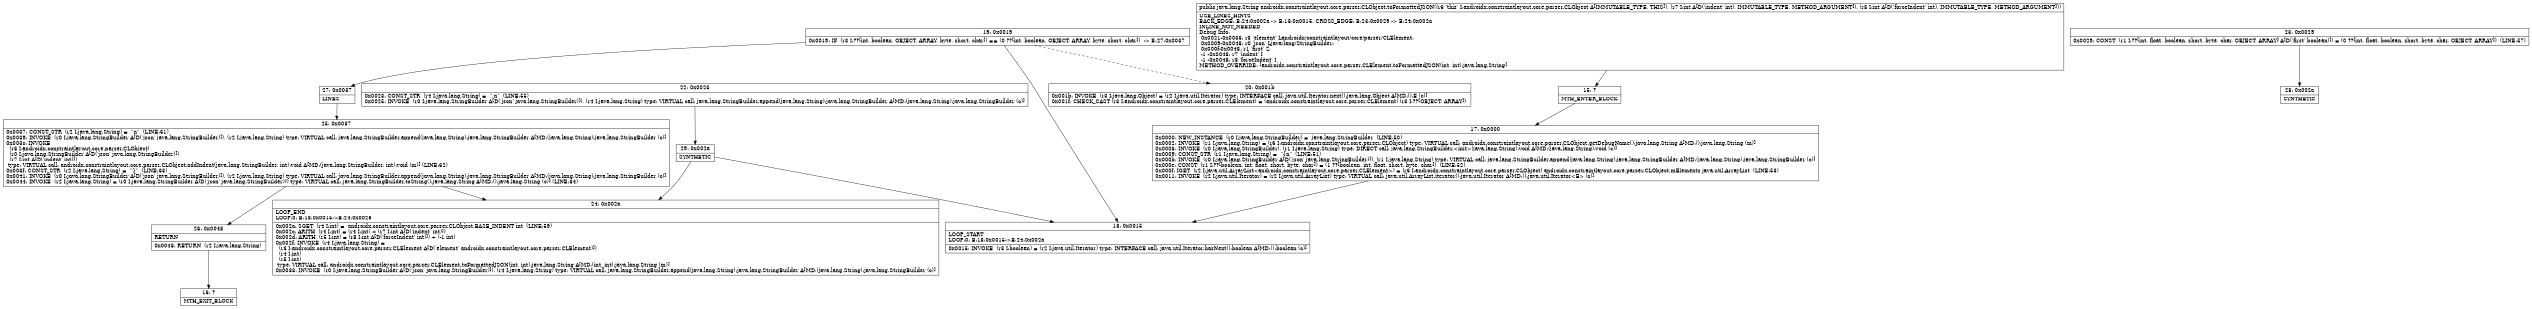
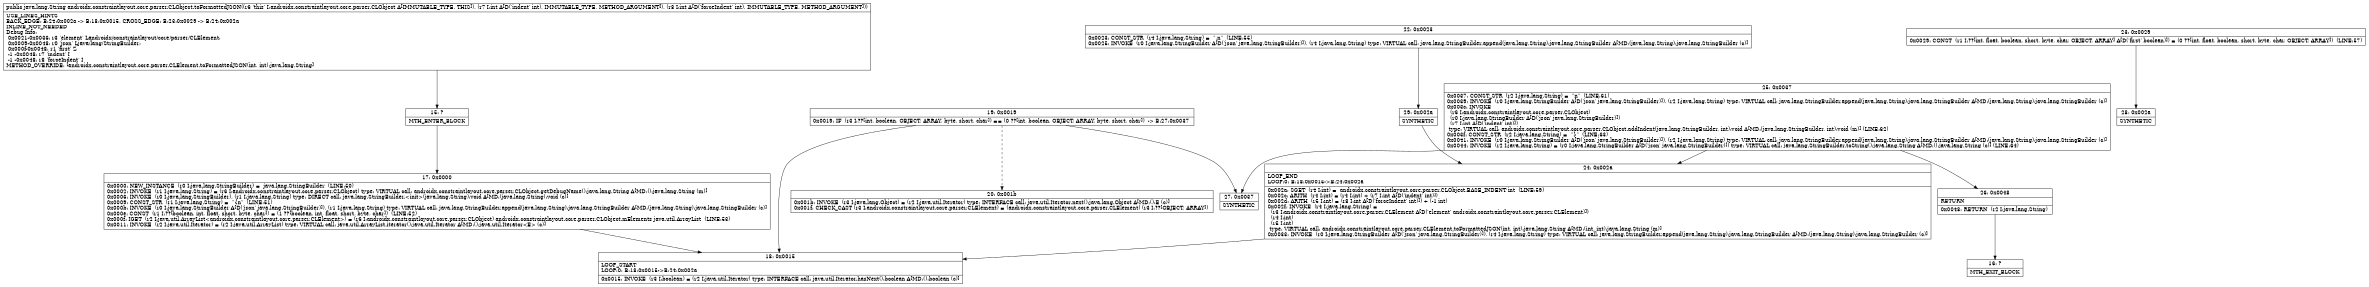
node "27: 0x0037": text "LINES" -> "SYNTHETIC"
edge "27: 0x0037" -> "25: 0x0037": reversed
edge "29: 0x002a" -> "18: 0x0015": now "24: 0x002a" -> "18: 0x0015"
